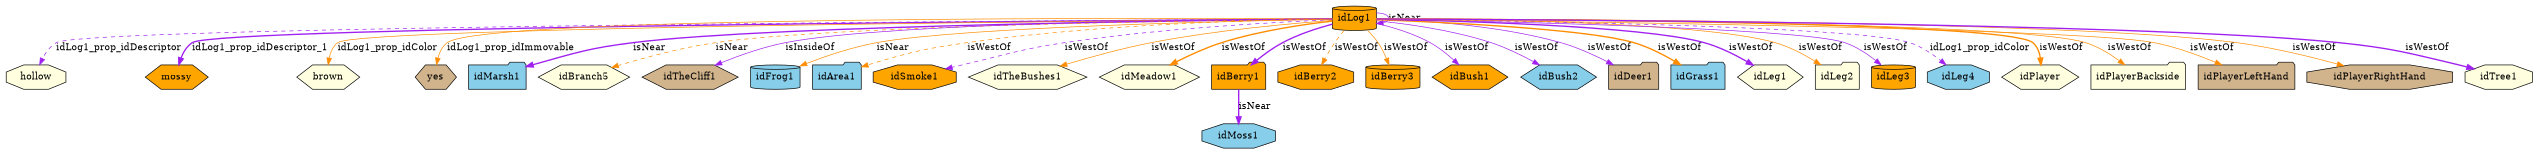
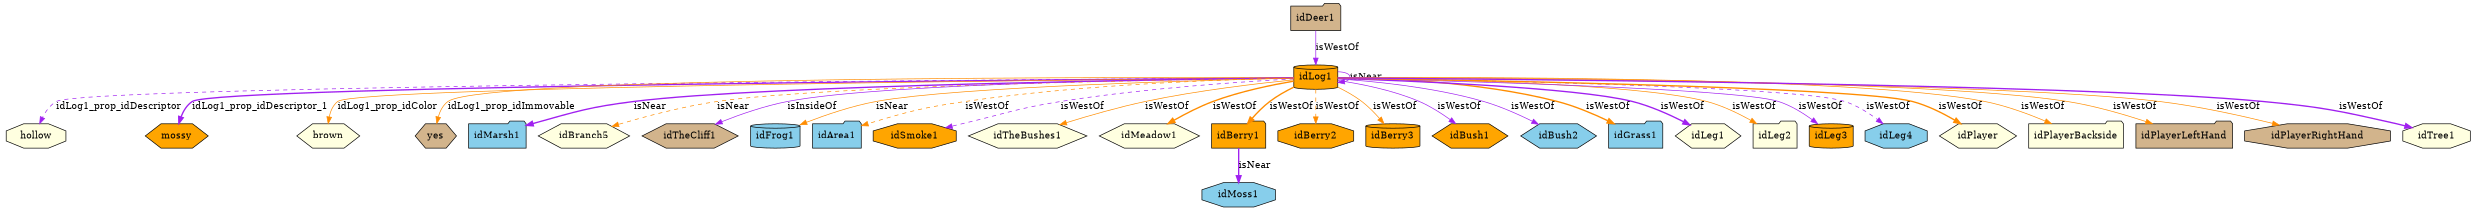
edge "idLog1" -> "idDeer1": reversed
edge "idLog1" -> "idBerry1": color purple -> darkorange
edge "idLog1" -> "idLeg4": label "idLog1_prop_idColor" -> "isWestOf"
